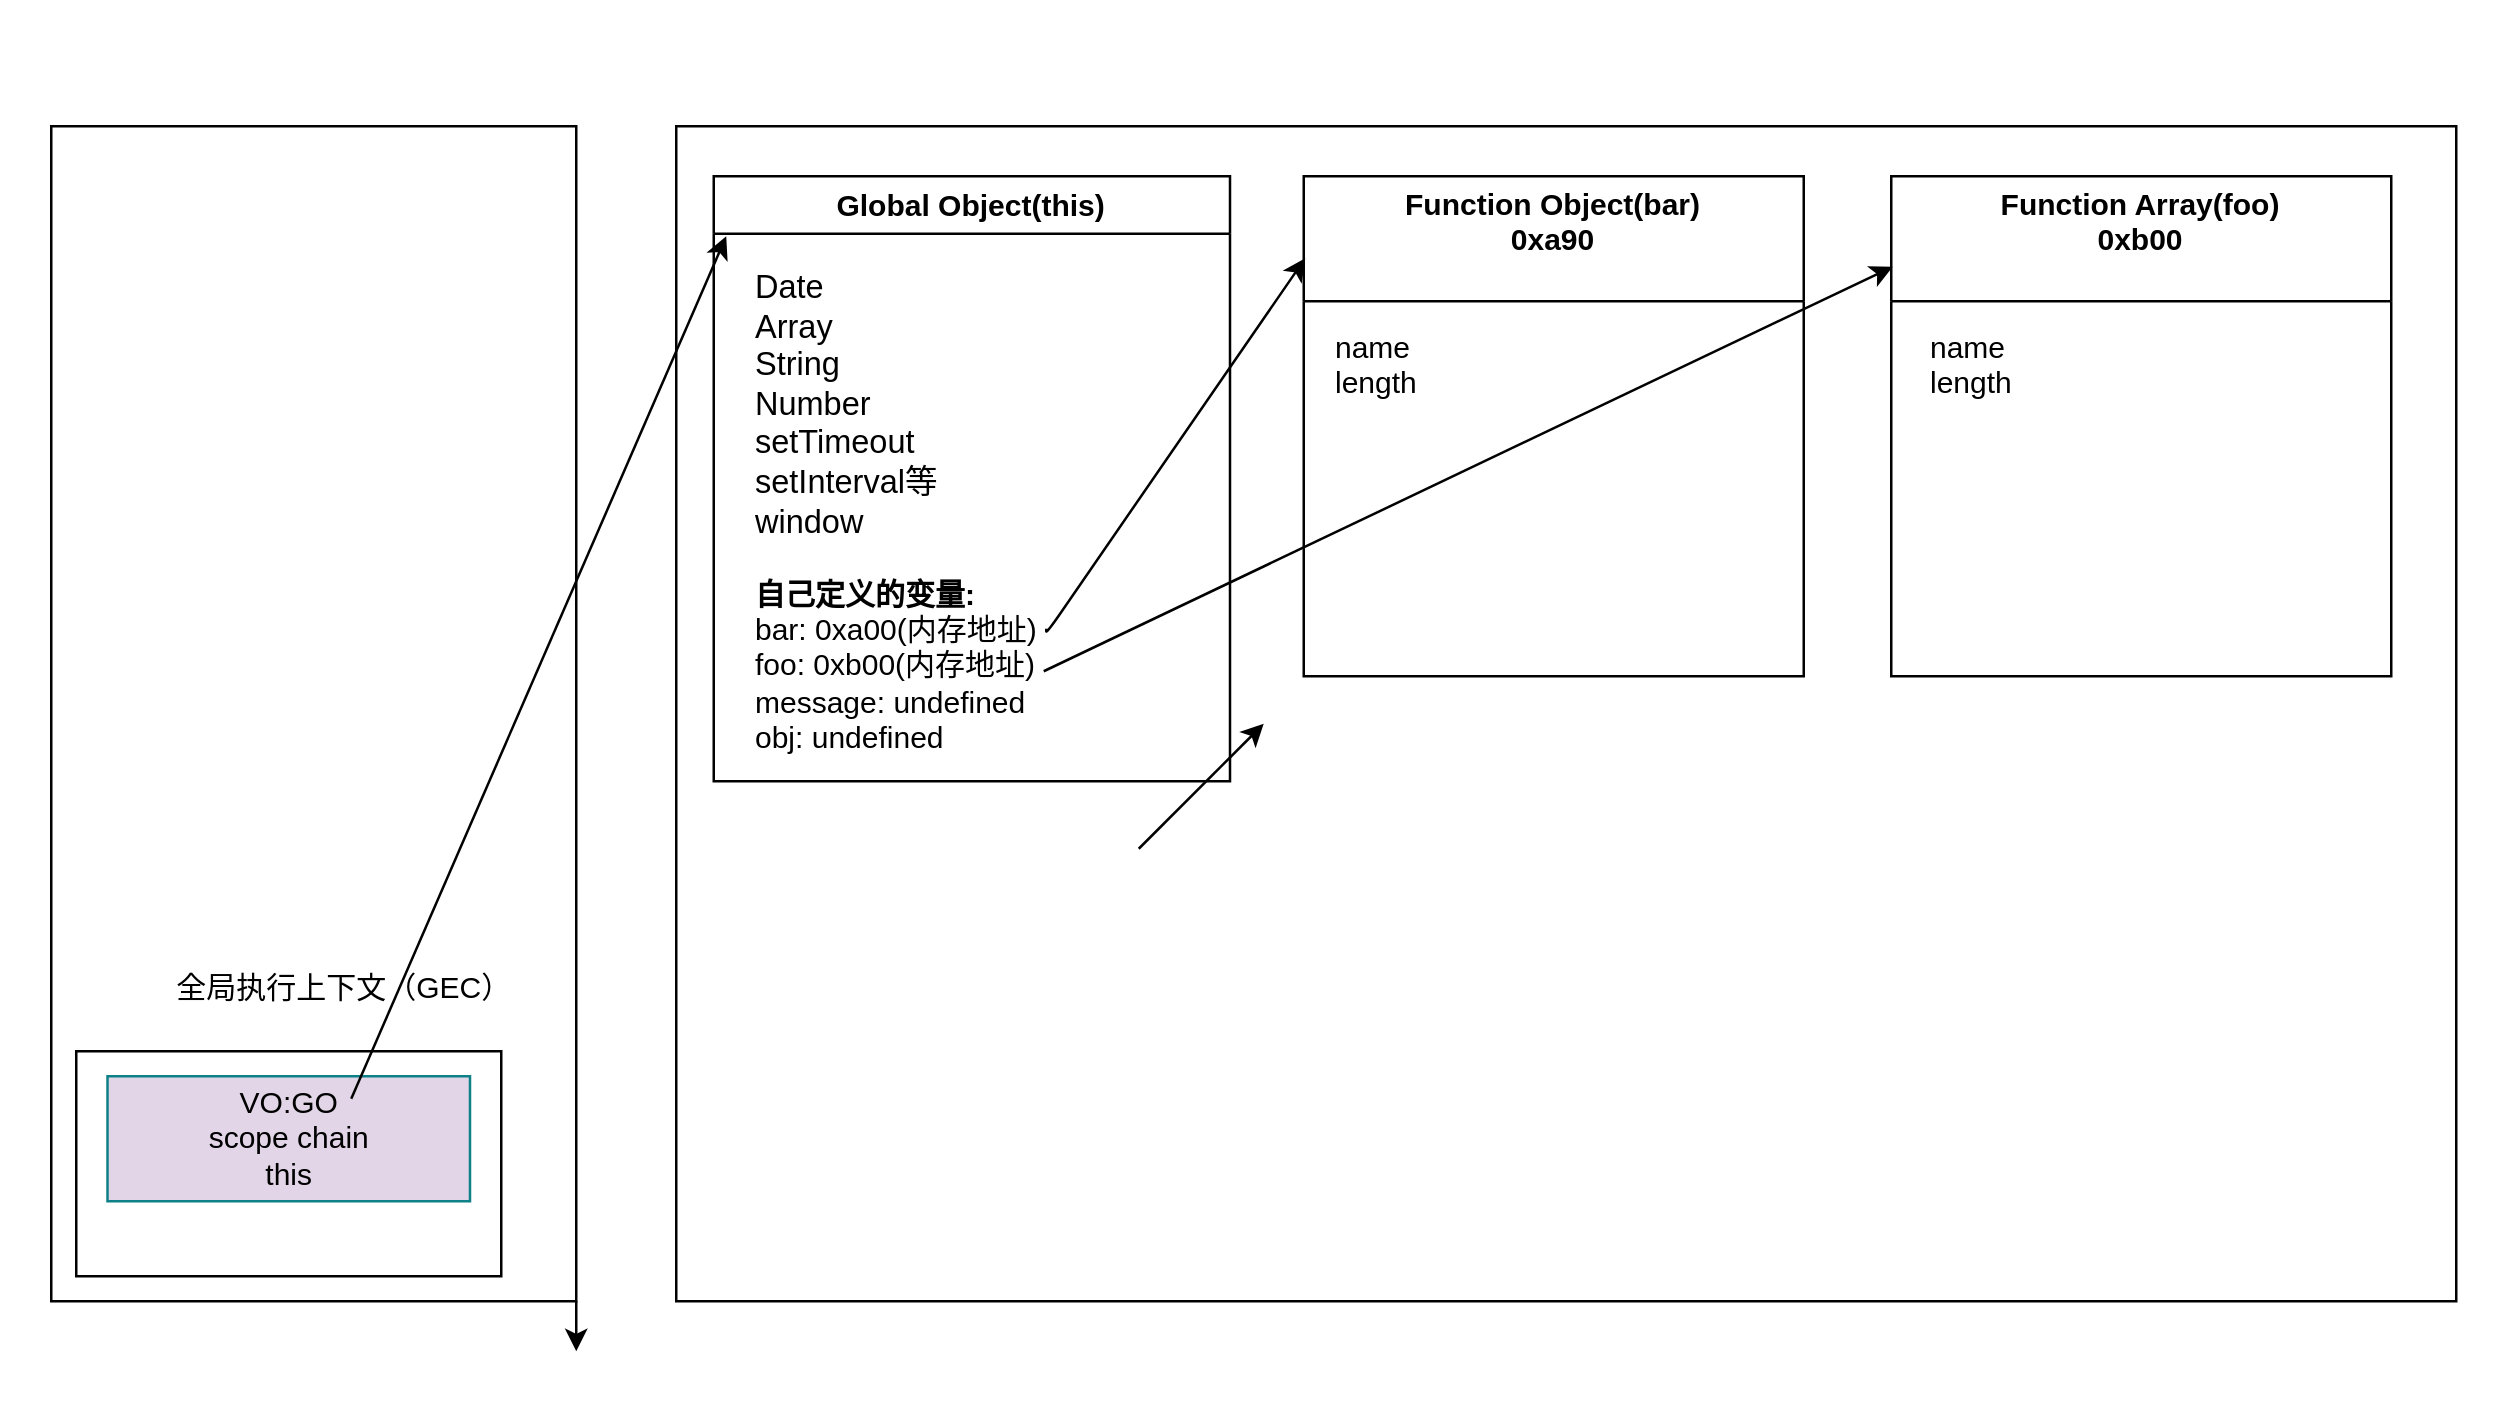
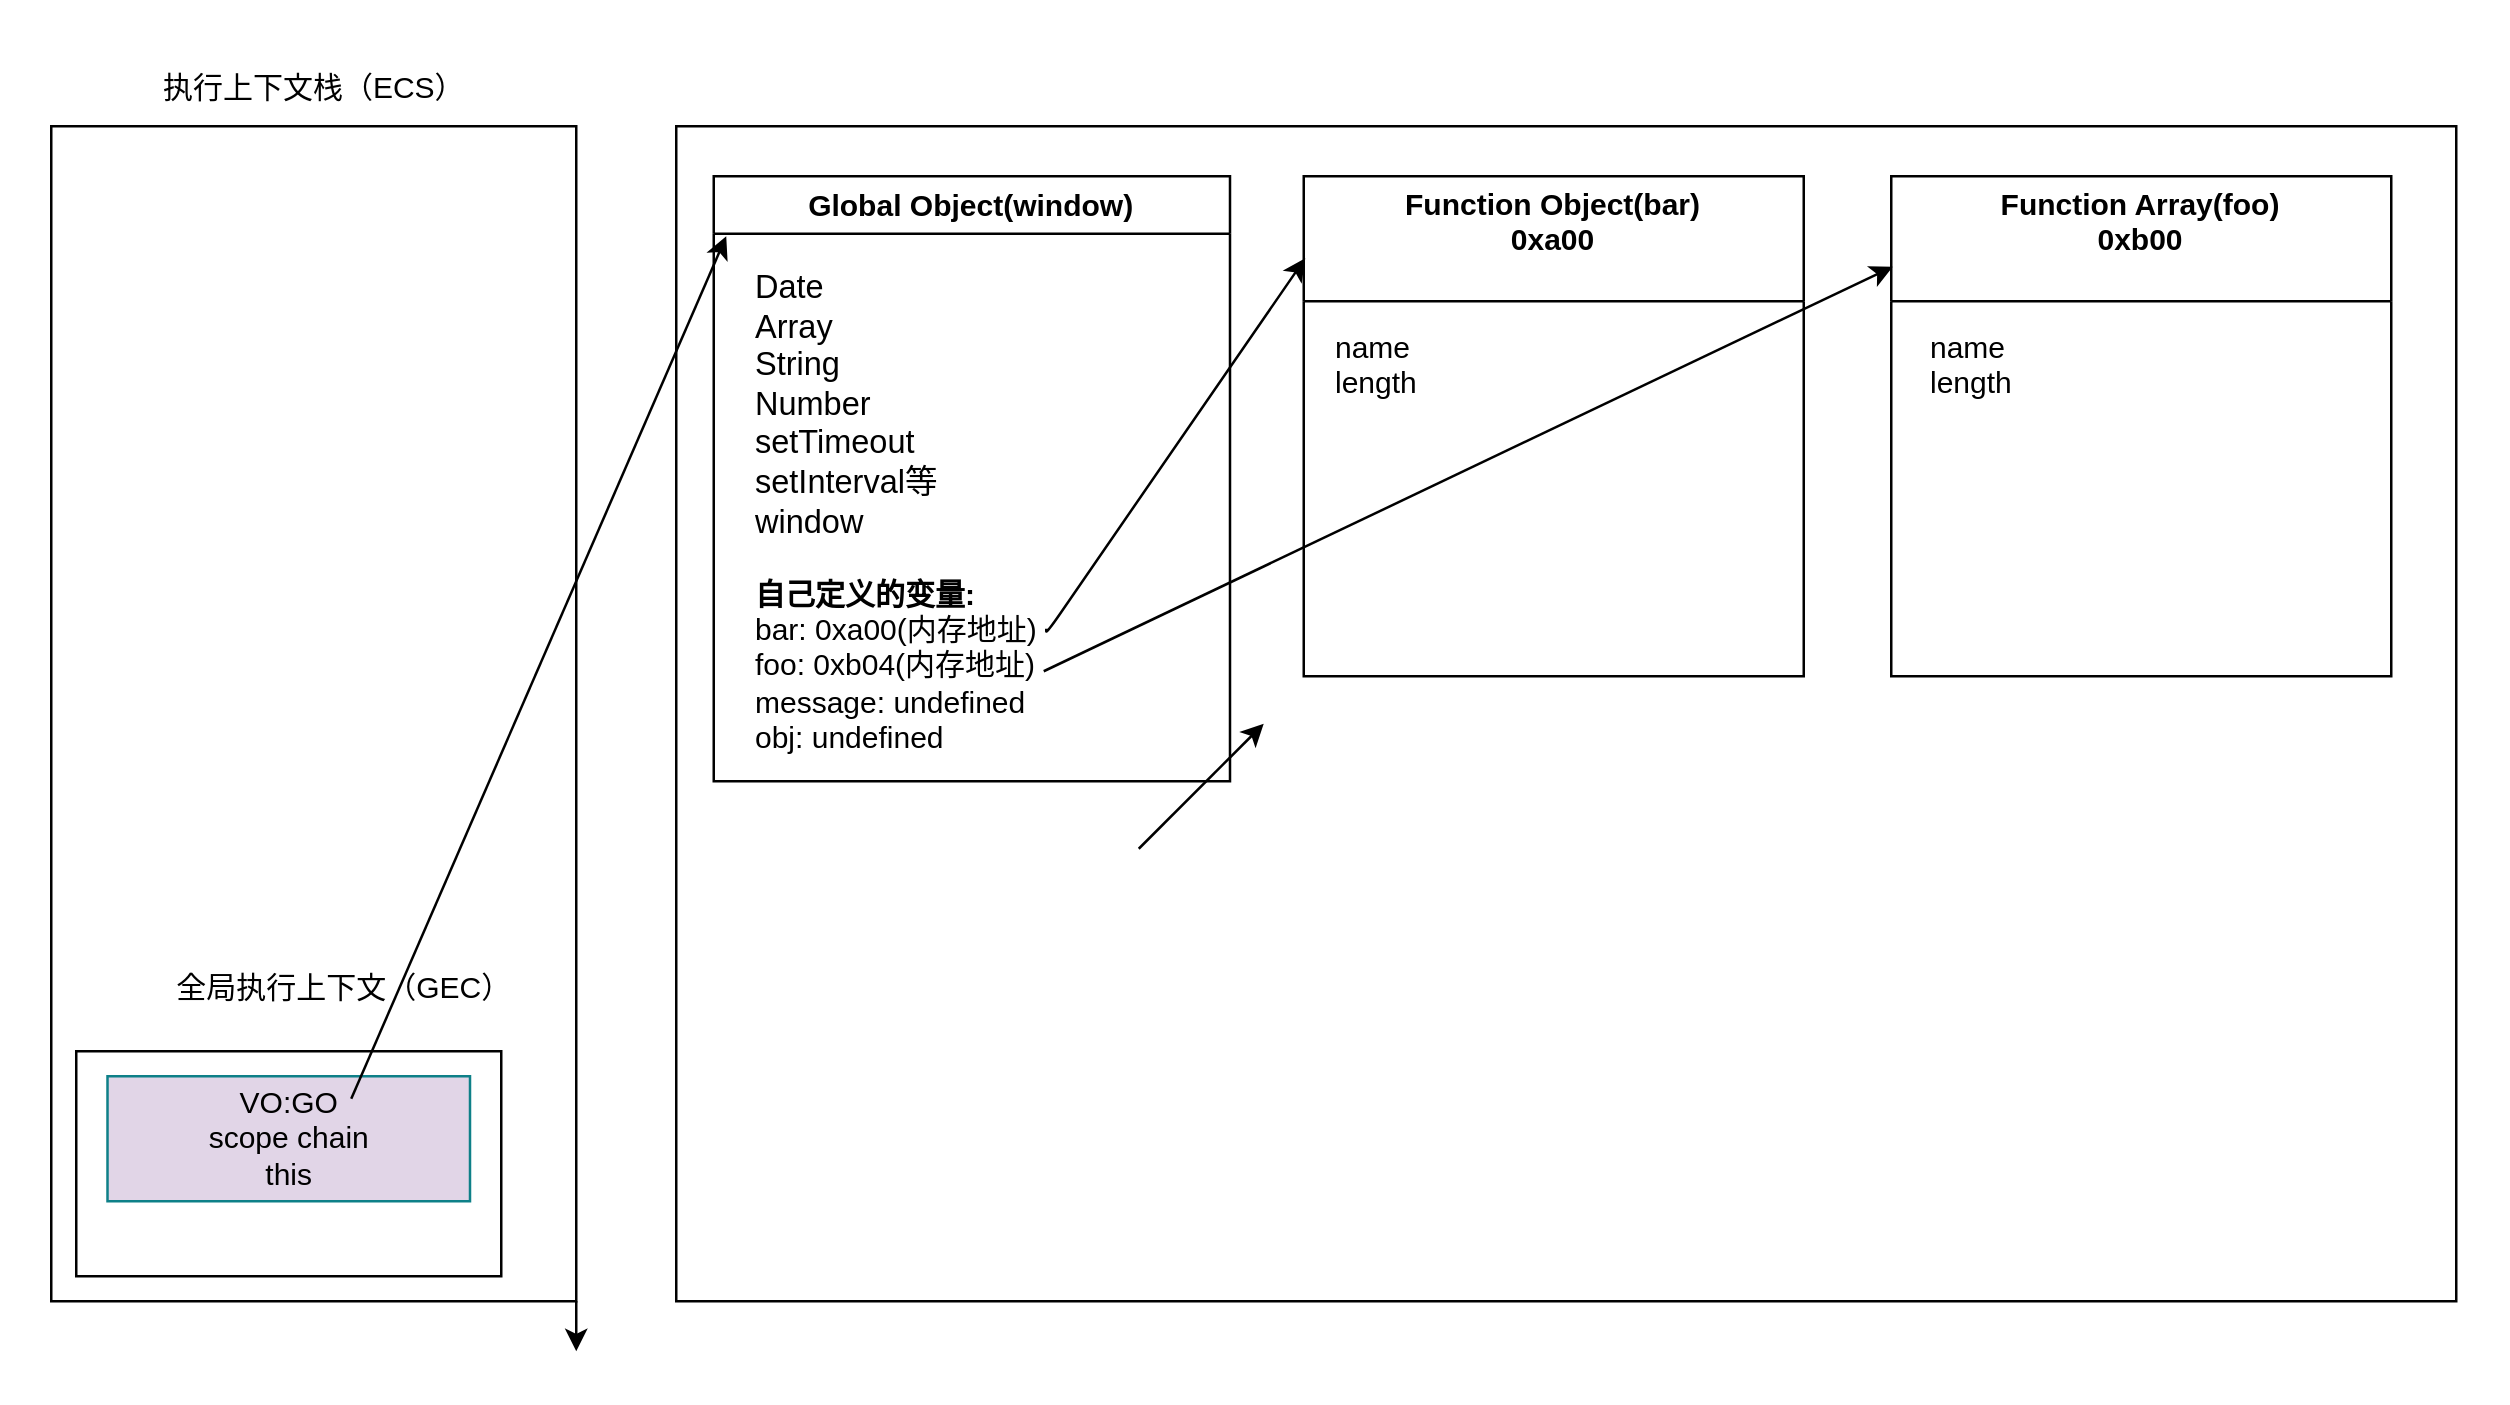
node "执行上下文栈（ECS）": added
node "Function Object(bar) 0xa90": label "Function Object(bar) 0xa90" -> "Function Object(bar) 0xa00"
node "Global Object(this)": label "Global Object(this)" -> "Global Object(window)"
node "Date Array String Number setTimeout setInterval等 window 自己定义的变量: bar: 0xa00(内存地址) foo: 0xb00(内存地址) message: undefined obj: undefined": label "Date Array String Number setTimeout setInterval等 window 自己定义的变量: bar: 0xa00(内存地址) foo: 0xb00(内存地址) message: undefined obj: undefined" -> "Date Array String Number setTimeout setInterval等 window 自己定义的变量: bar: 0xa00(内存地址) foo: 0xb04(内存地址) message: undefined obj: undefined"
